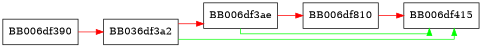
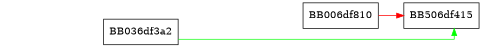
node "BB006df3ae": removed
node "BB006df415": label "BB006df415" -> "BB506df415"
node "BB006df390": removed
